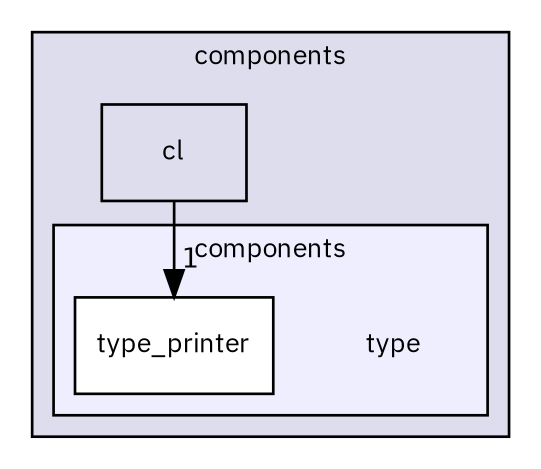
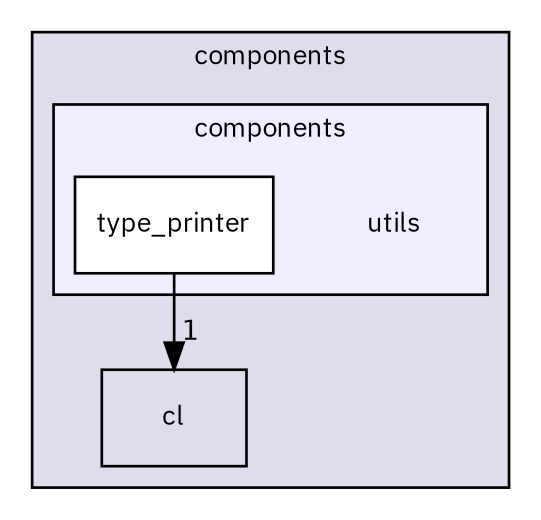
edge "cl" -> "type_printer": reversed
node "type": label "type" -> "utils"
